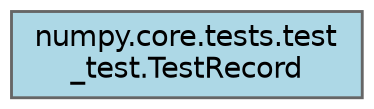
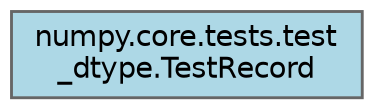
node "numpy.core.tests.test _test.TestRecord": label "numpy.core.tests.test _test.TestRecord" -> "numpy.core.tests.test _dtype.TestRecord"
